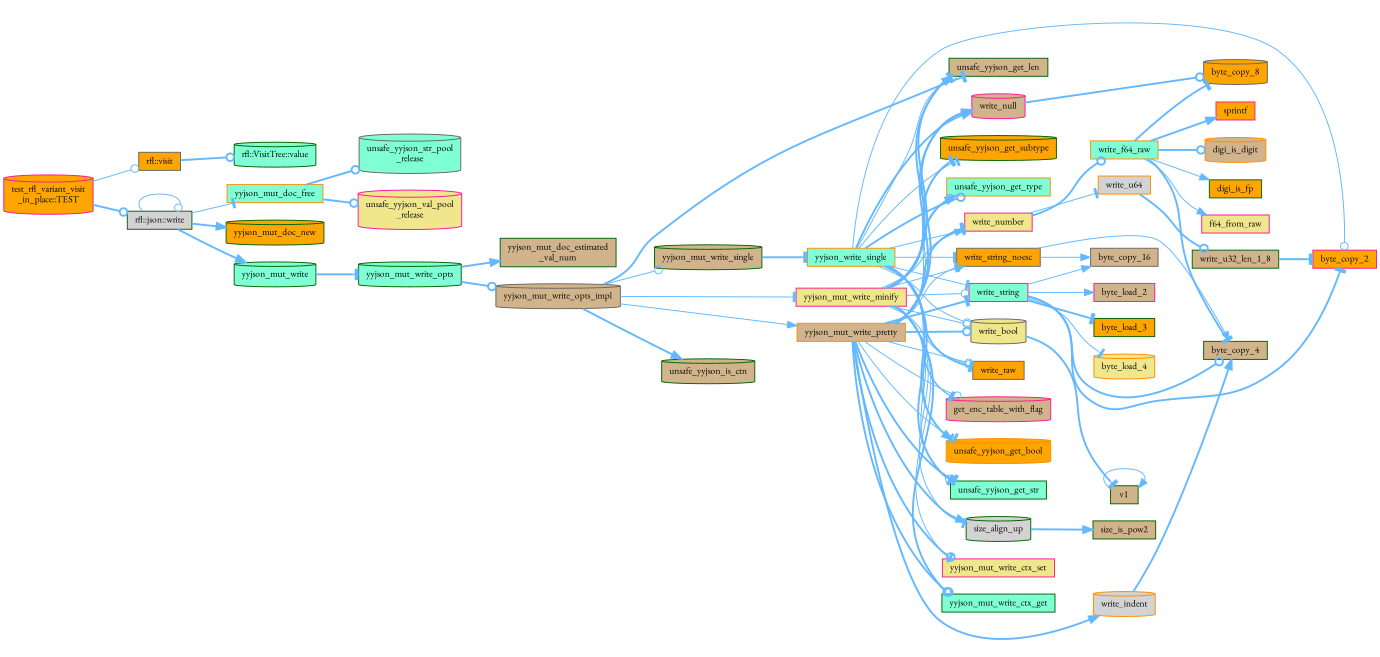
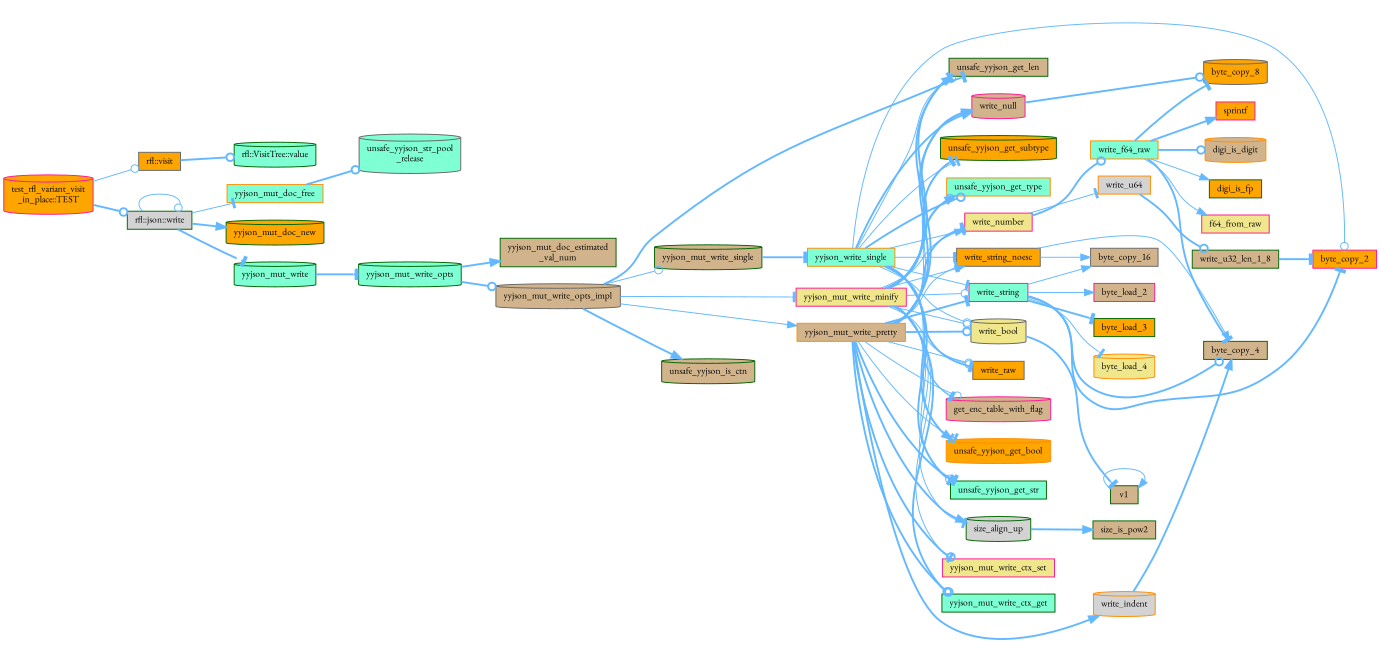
node "unsafe_yyjson_val_pool _release": removed
edge "rfl::json::write" -> "yyjson_mut_write": arrowhead normal -> tee
